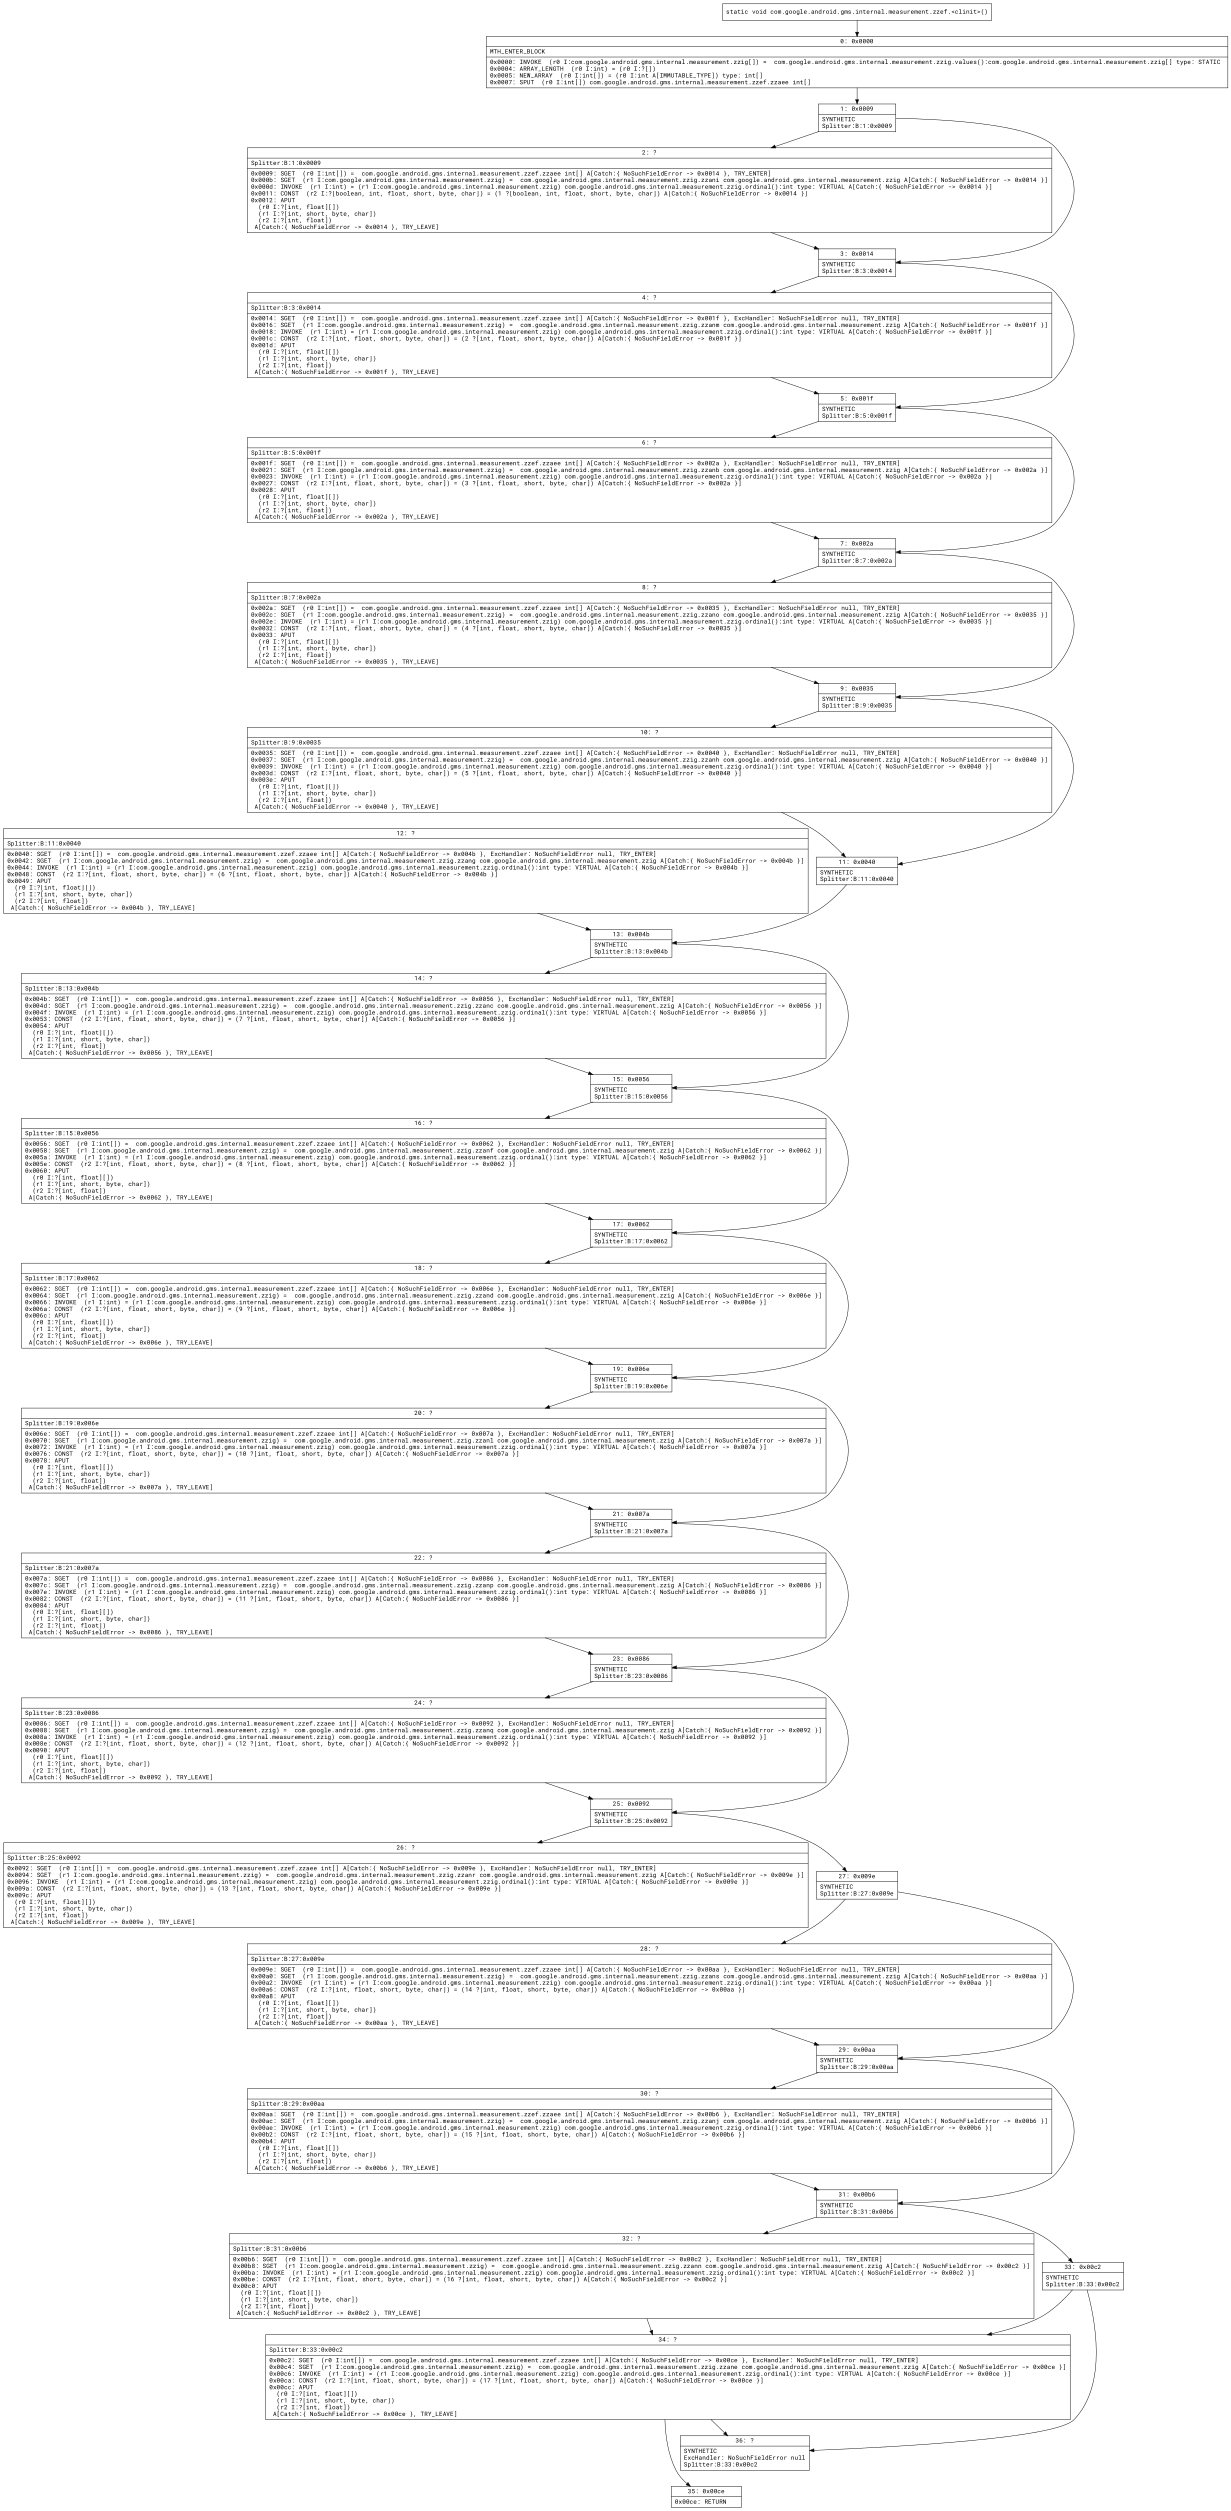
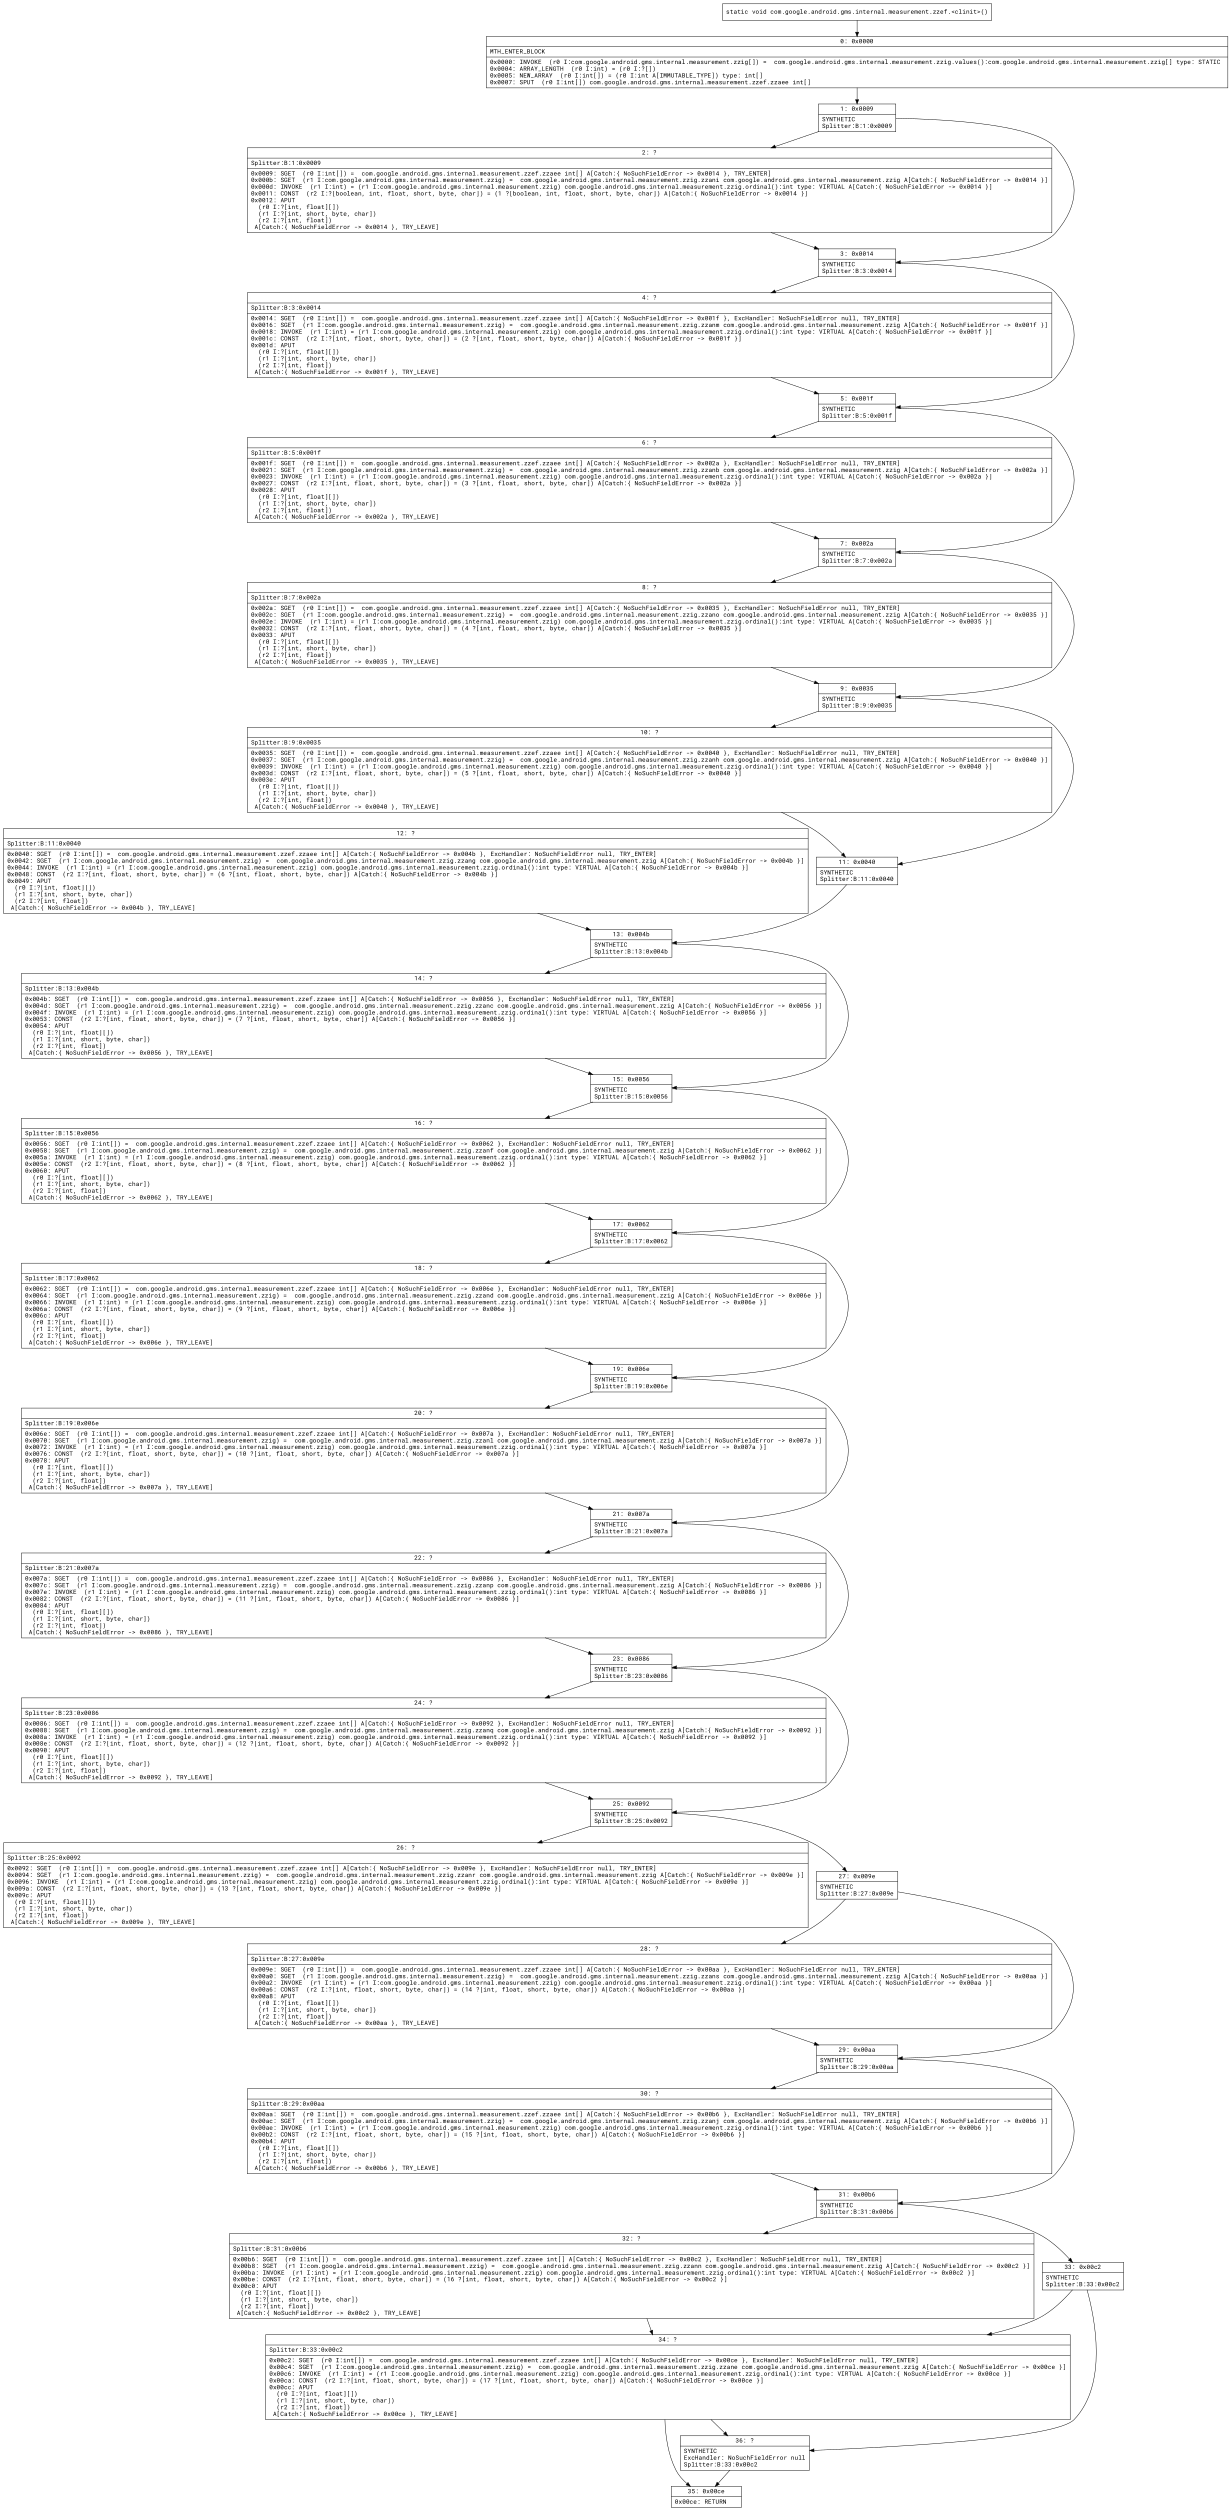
edge "36: ?" -> "35: 0x00ce": added
